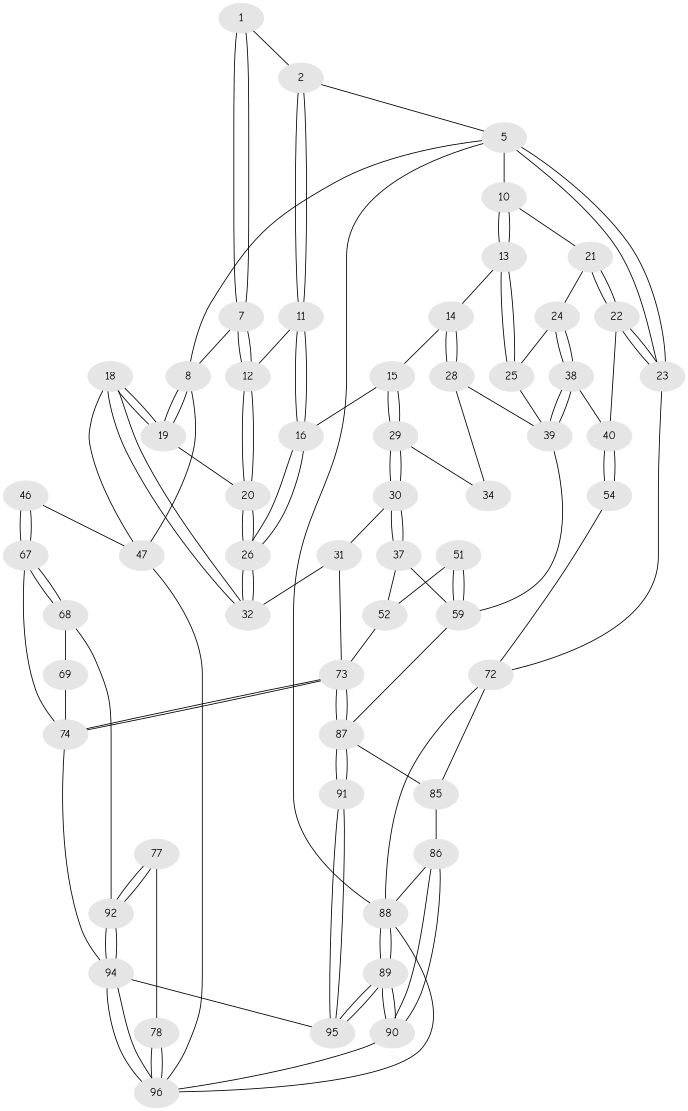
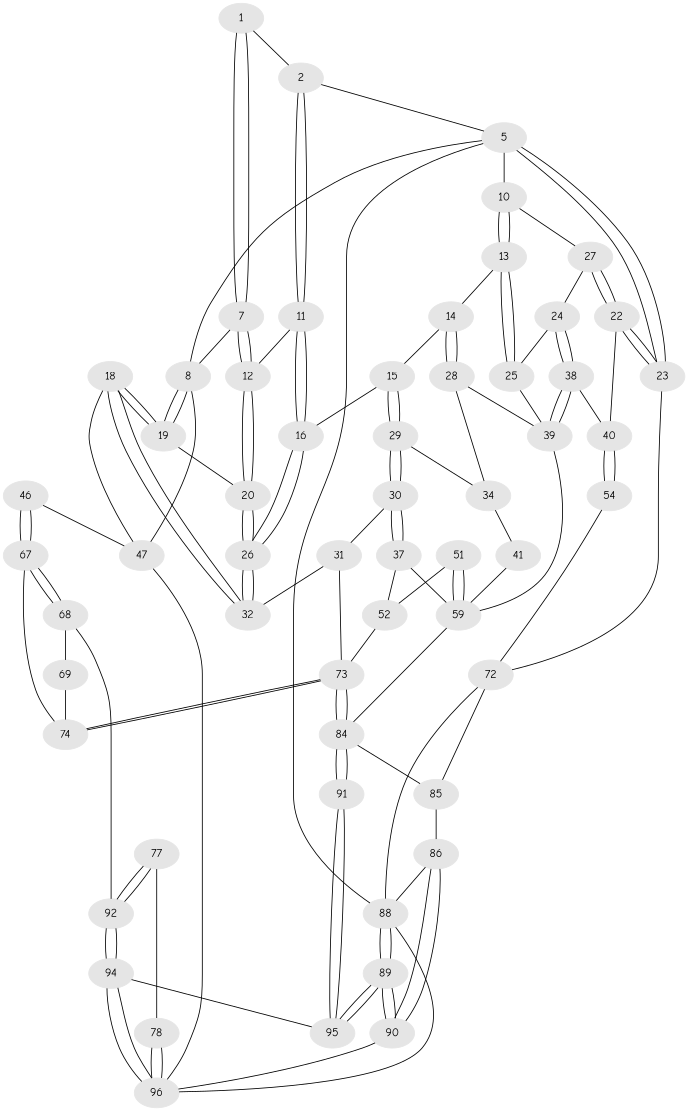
node "21": label "21" -> "27"
node "41": added
node "87": label "87" -> "84"
edge "74" -- "94": removed
